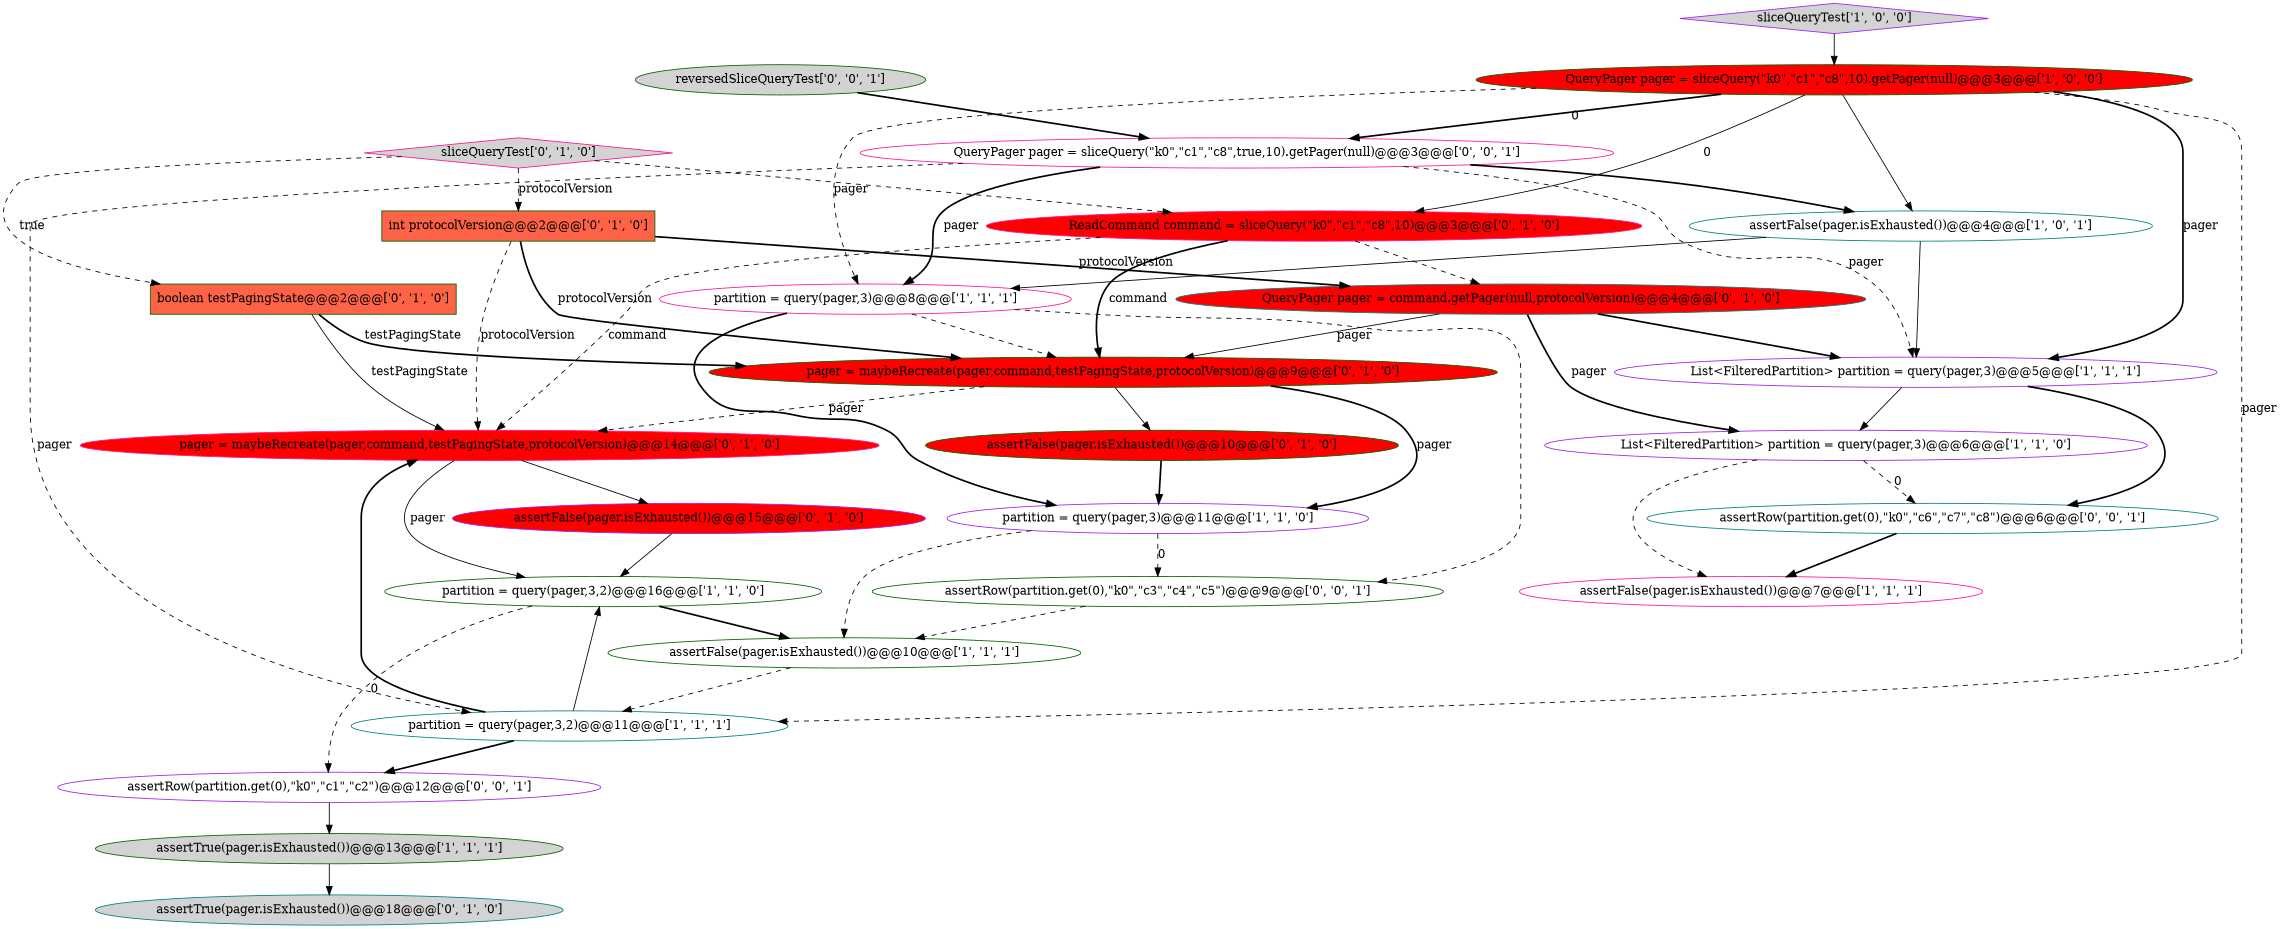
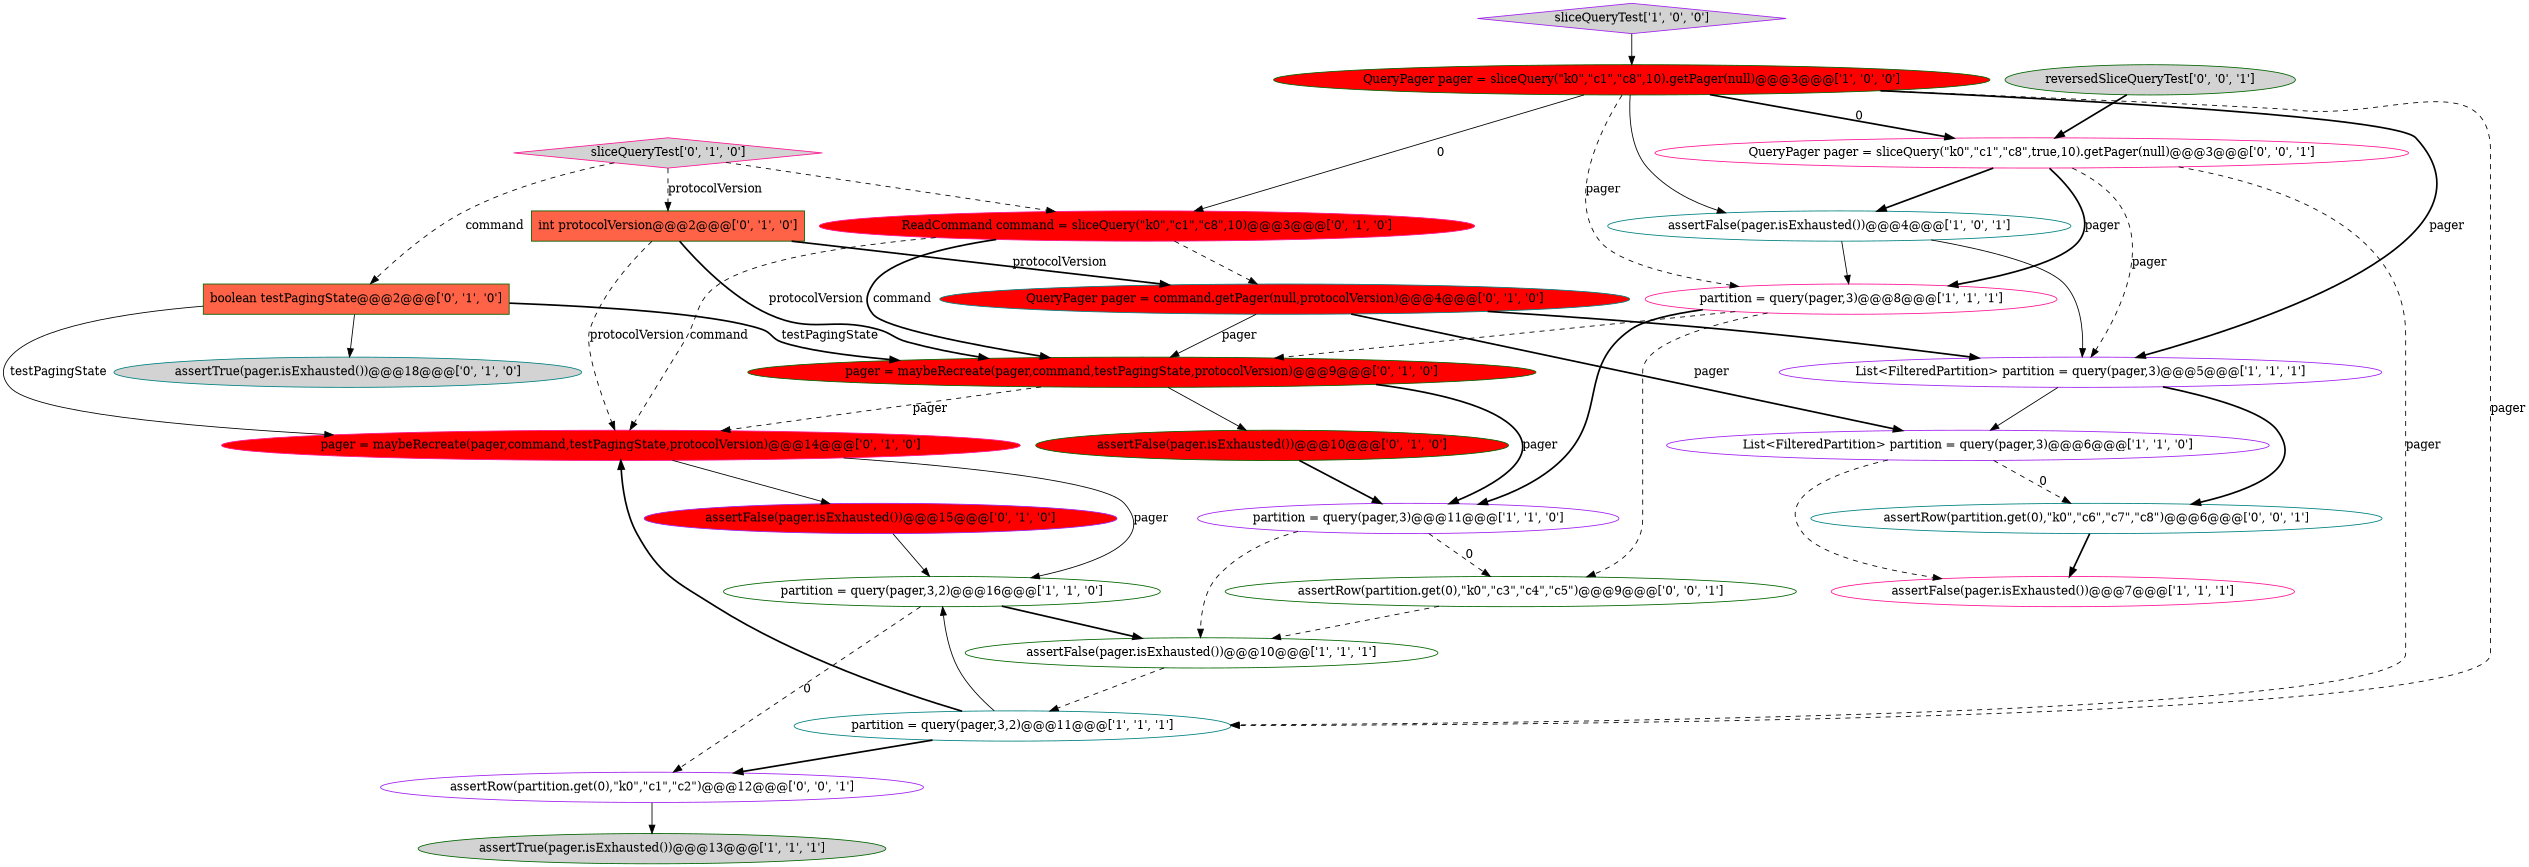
edge "sliceQueryTest['0', '1', '0']" -> "boolean testPagingState@@@2@@@['0', '1', '0']": label "true" -> "command"
edge "assertTrue(pager.isExhausted())@@@13@@@['1', '1', '1']" -> "assertTrue(pager.isExhausted())@@@18@@@['0', '1', '0']": now "boolean testPagingState@@@2@@@['0', '1', '0']" -> "assertTrue(pager.isExhausted())@@@18@@@['0', '1', '0']"
